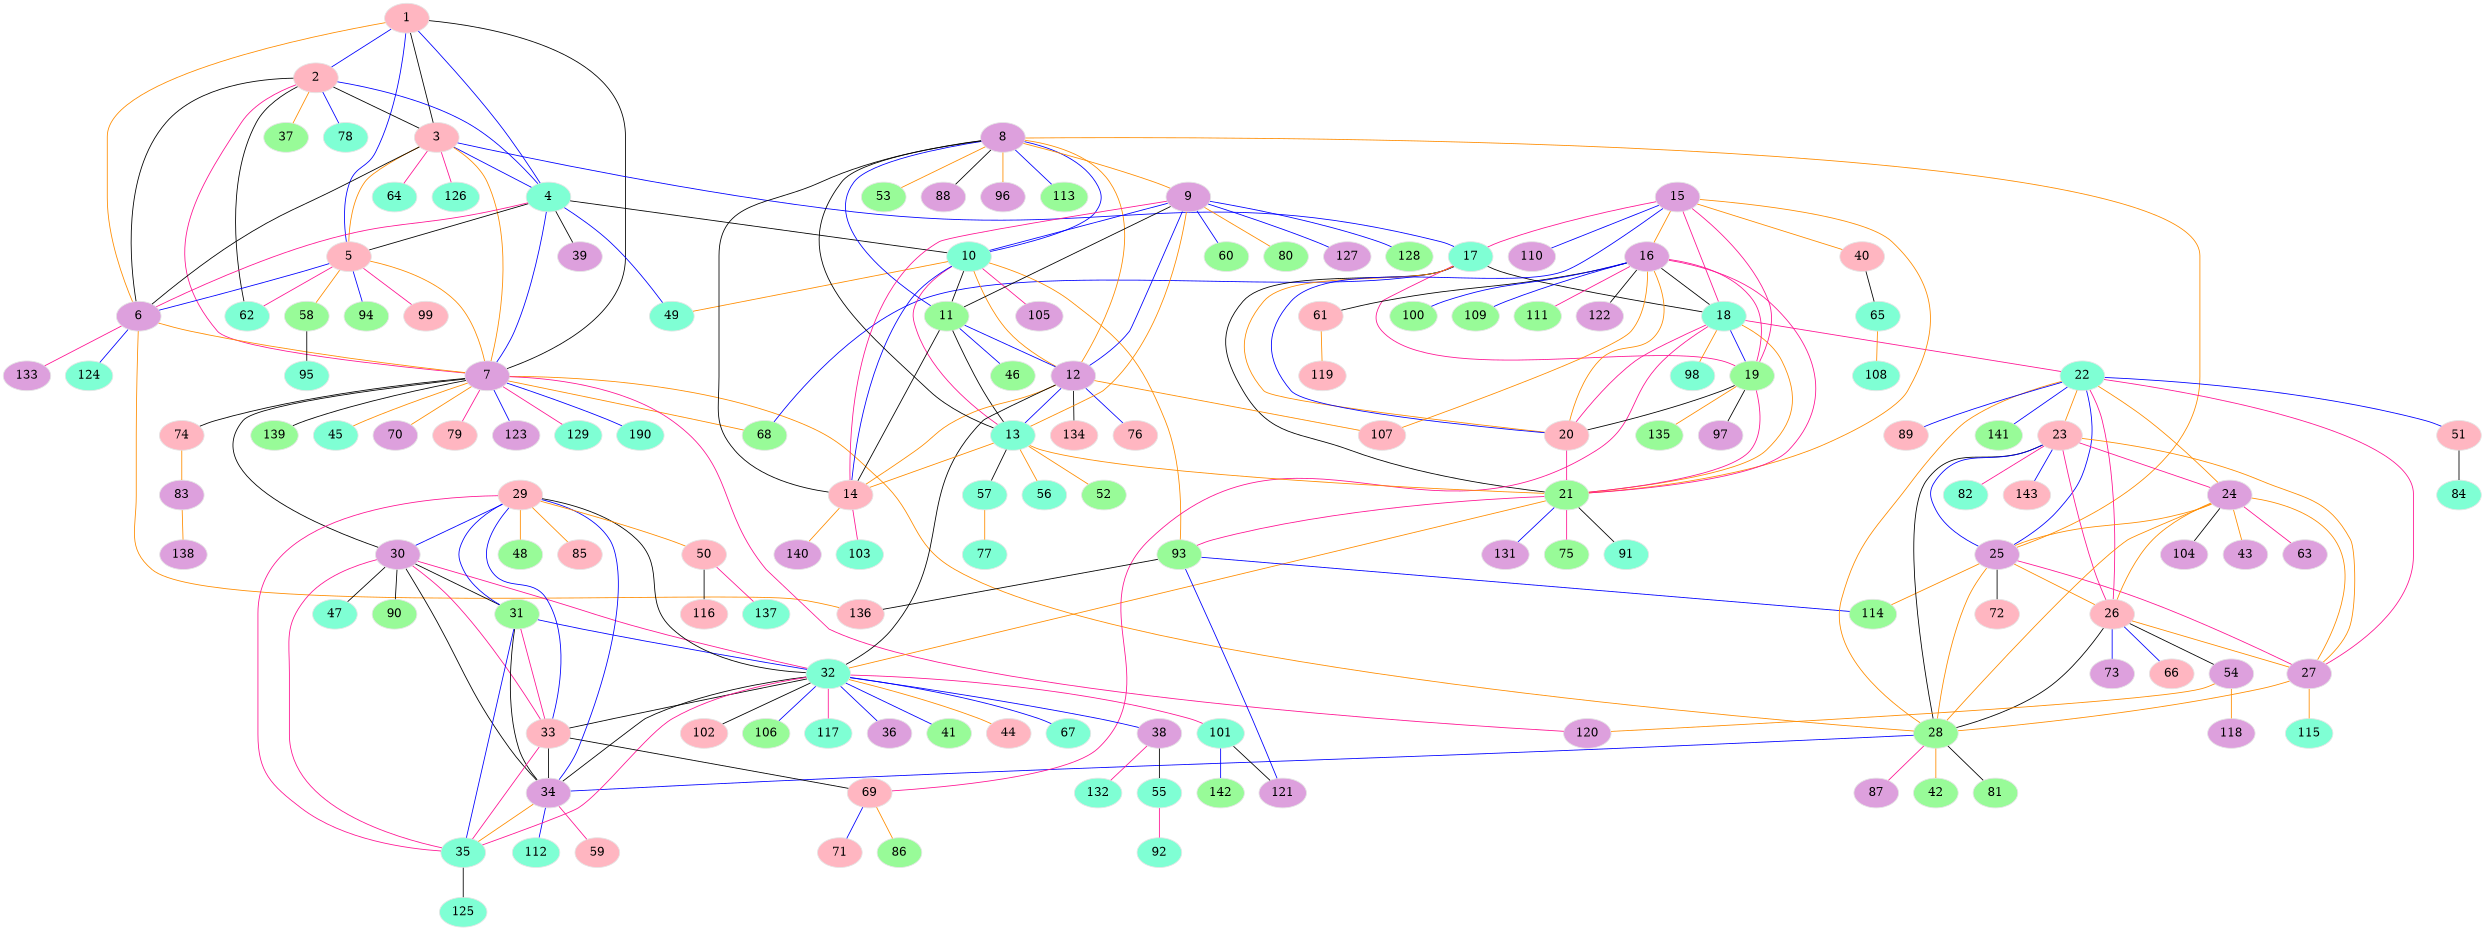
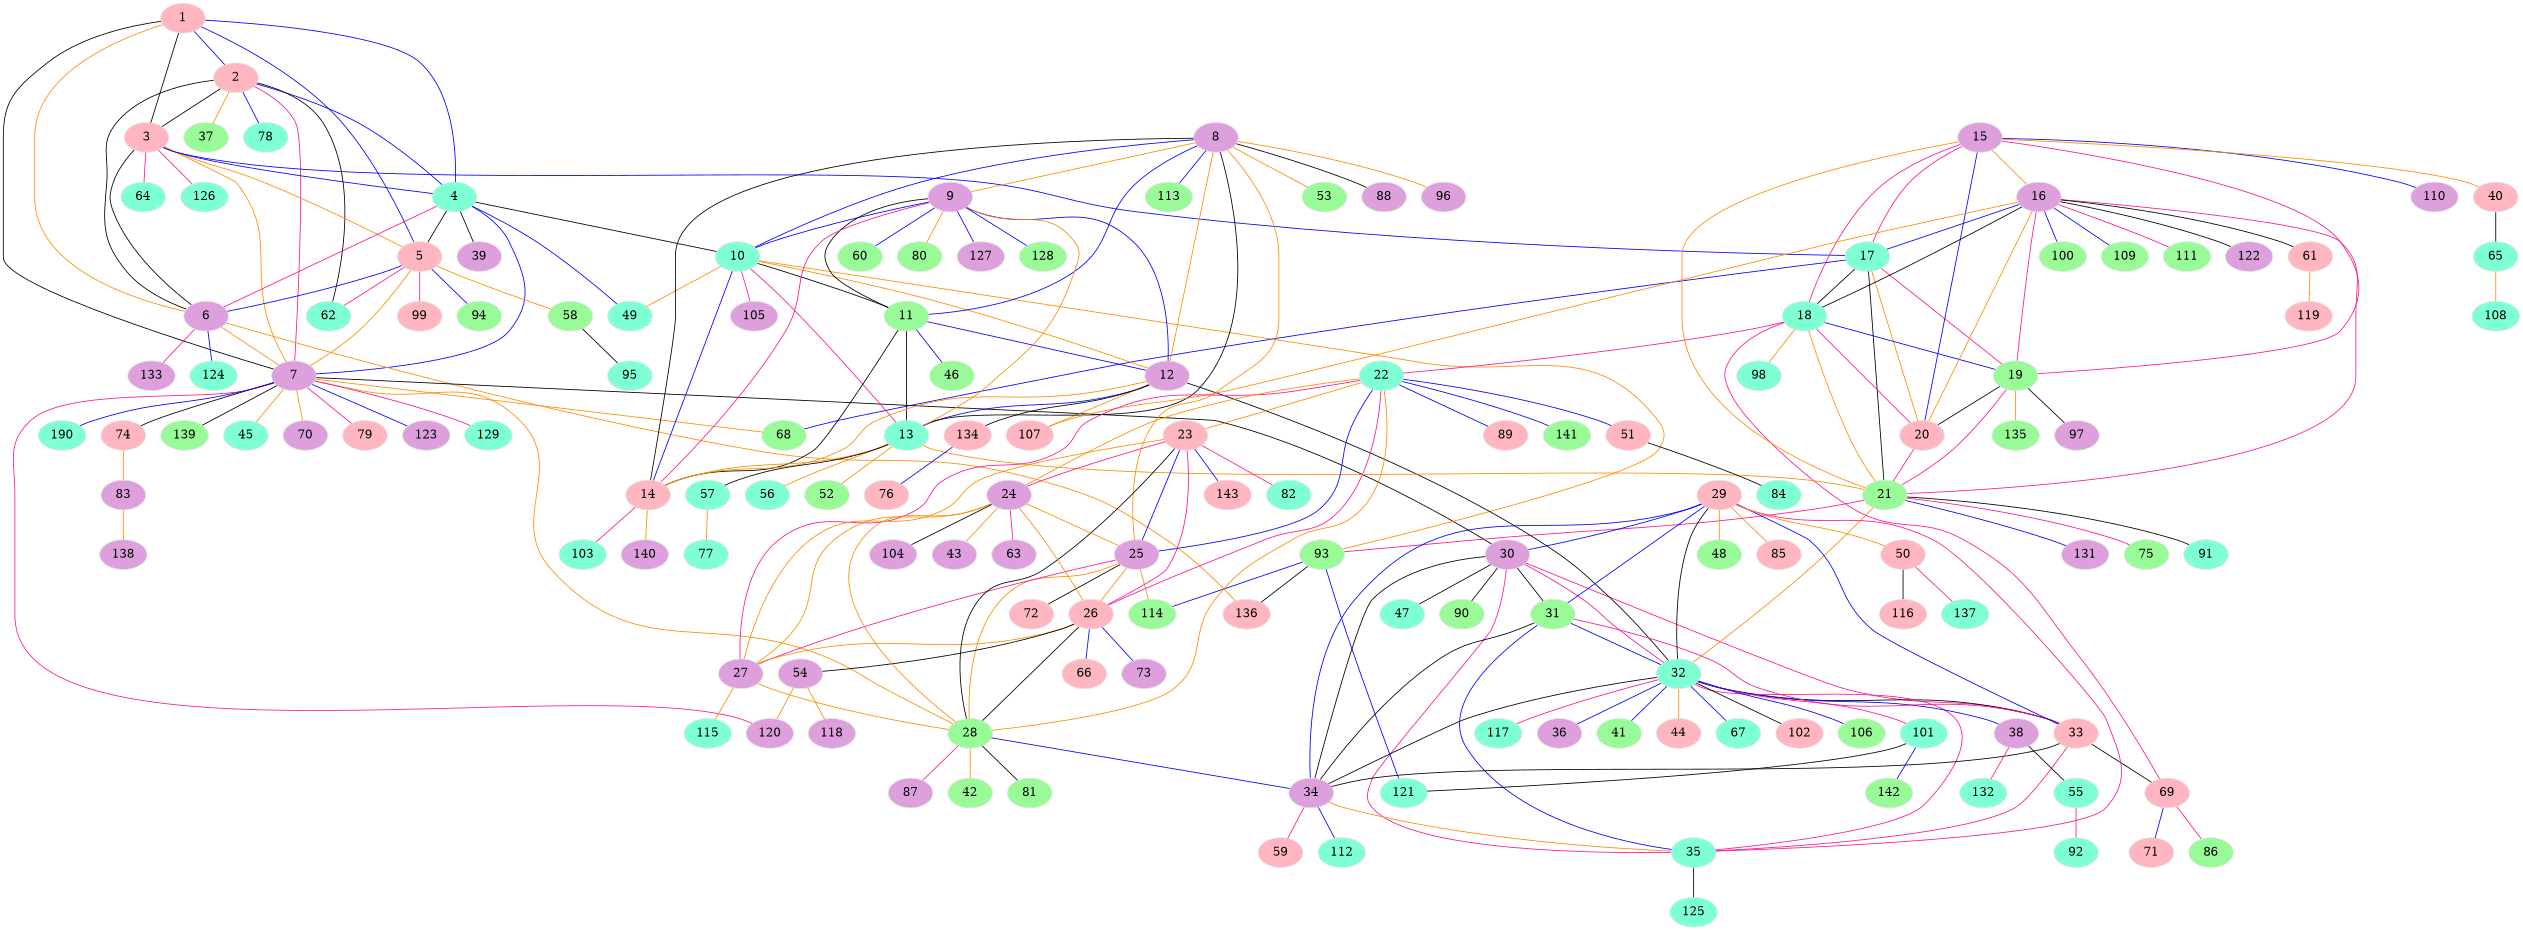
edge "16" -- "17": added
edge "12" -- "76": now "134" -- "76"
node "121": fillcolor plum -> aquamarine
edge "69" -- "86": color darkorange -> deeppink
